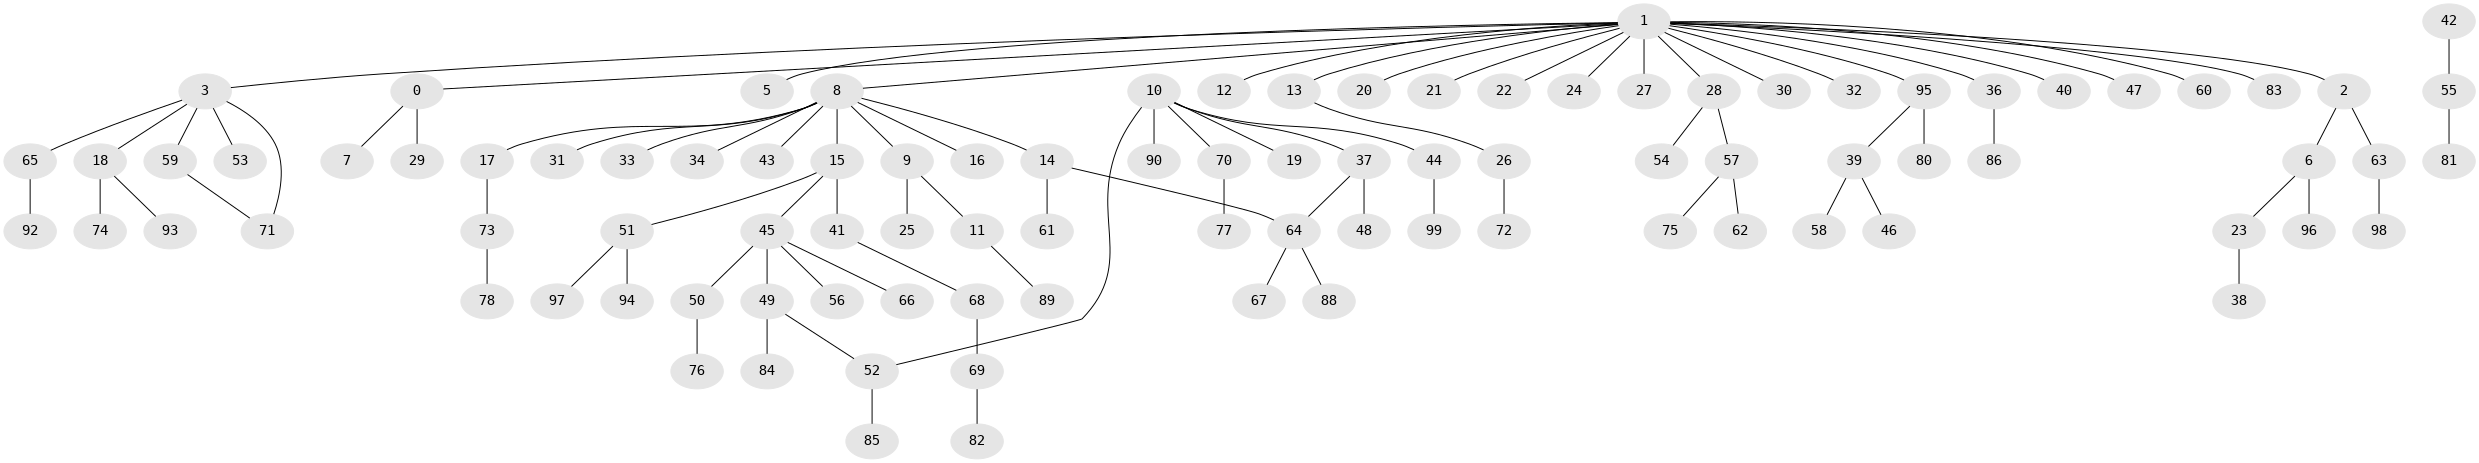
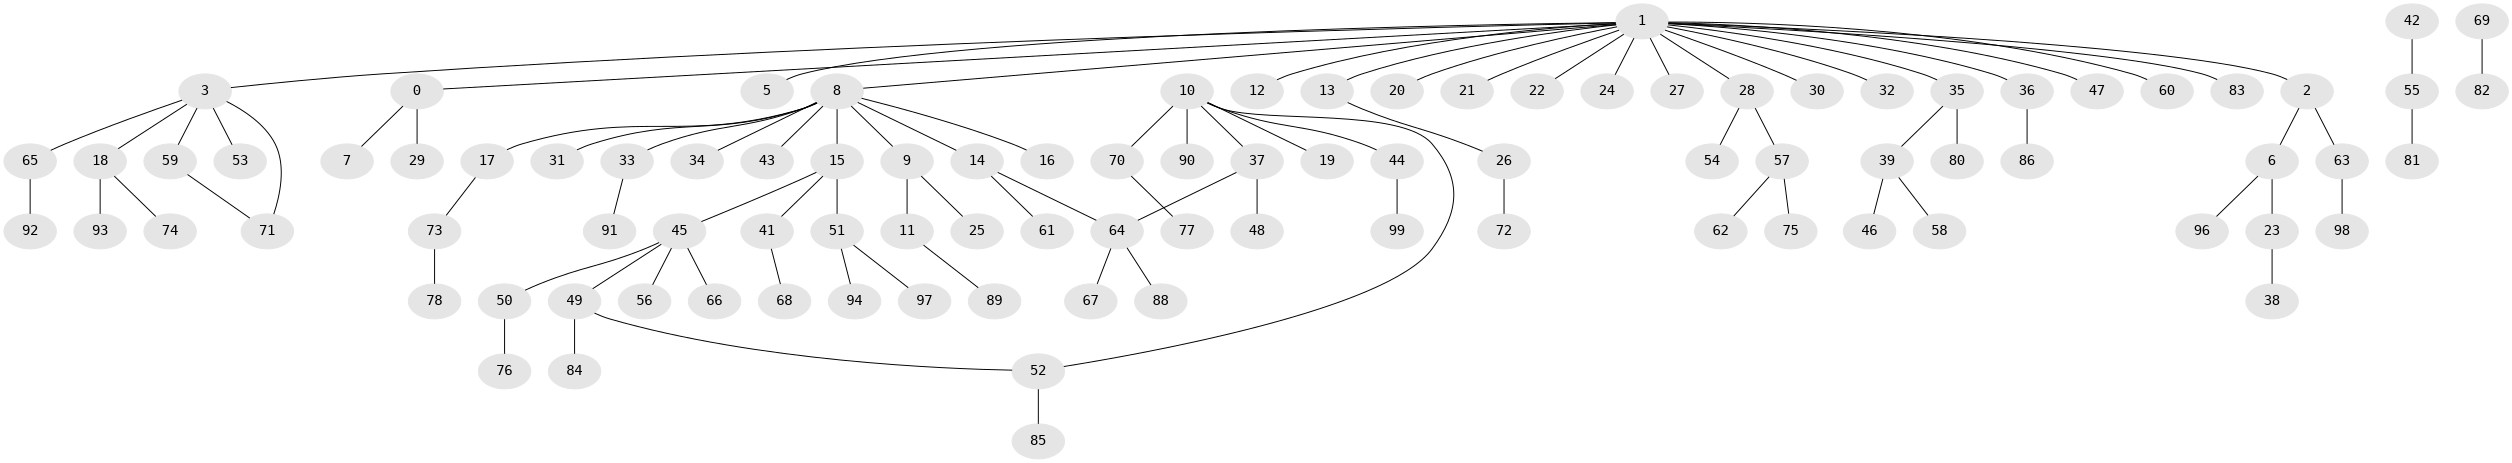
node "95": label "95" -> "35"
node "40": removed
node "91": added
edge "68" -- "69": removed
